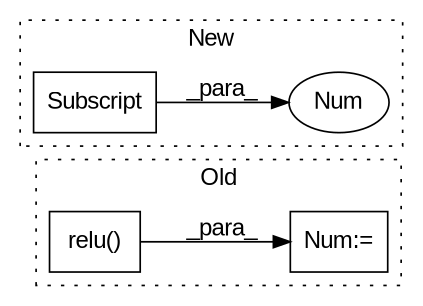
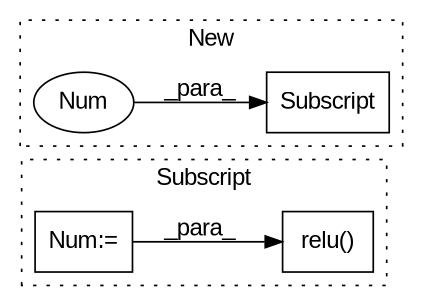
edge "Subscript" -> "Num": reversed
cluster "Old": label "Old" -> "Subscript"
edge "relu()" -> "Num:=": reversed
